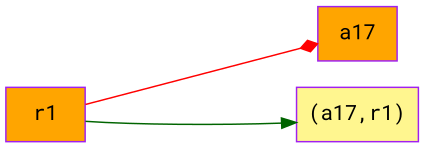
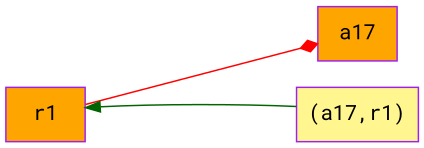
edge "r1" -> "(a17,r1)": reversed
